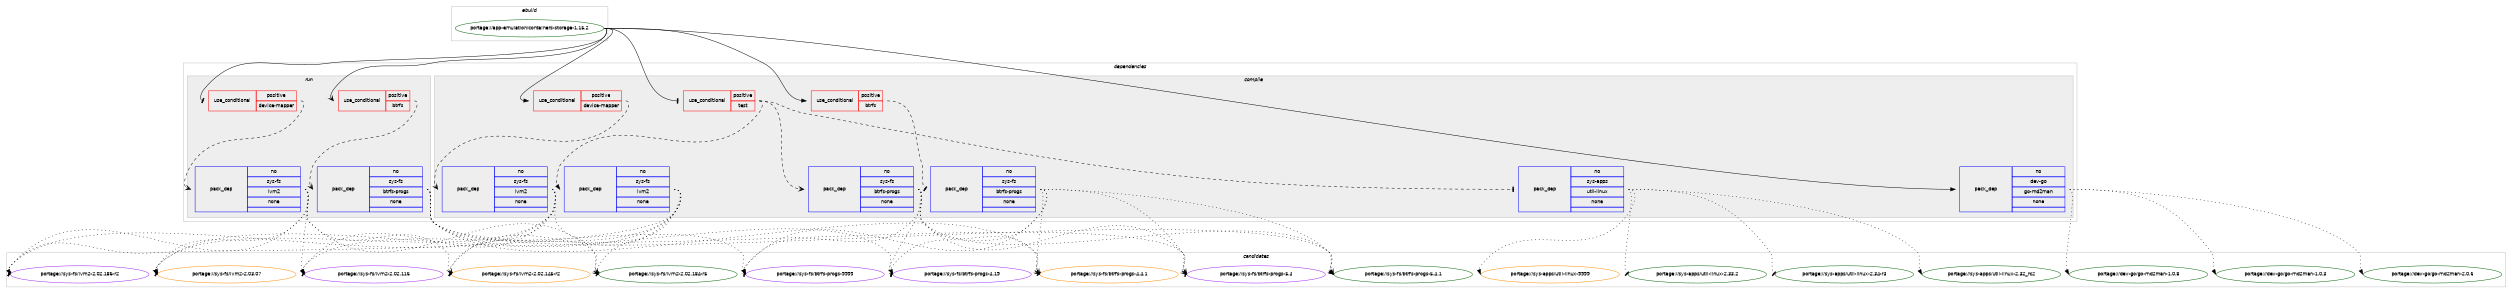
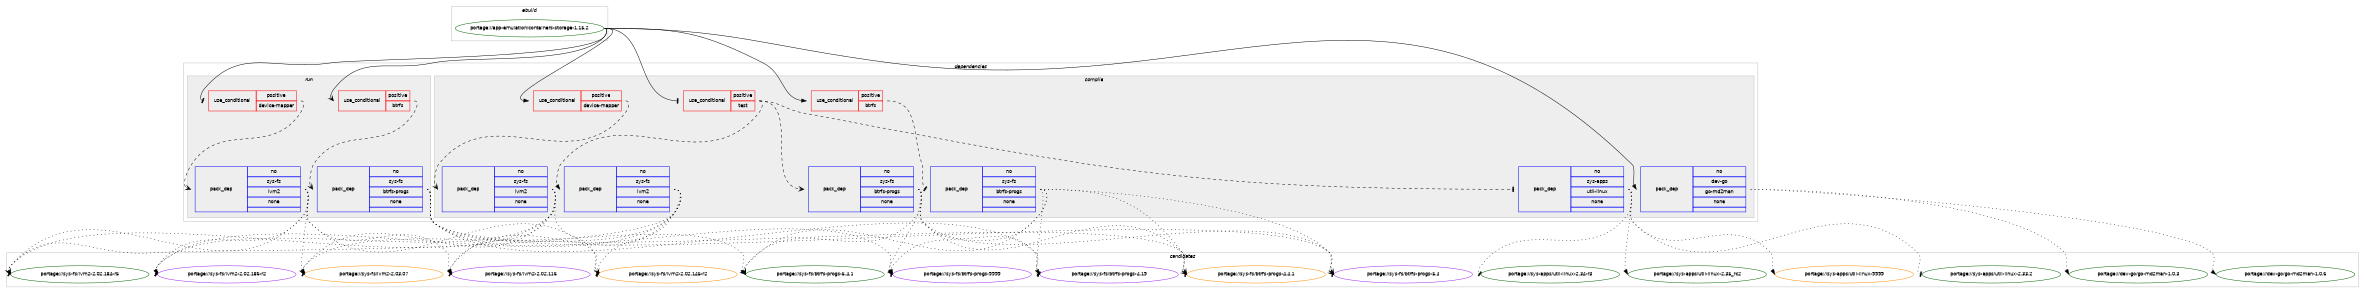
node "portage://sys-apps/util-linux-2.32_rc2": label "portage://sys-apps/util-linux-2.32_rc2" -> "portage://sys-apps/util-linux-2.35_rc2"
node "portage://dev-go/go-md2man-1.0.8": removed
node "portage://dev-go/go-md2man-2.0.6": label "portage://dev-go/go-md2man-2.0.6" -> "portage://dev-go/go-md2man-1.0.6"
